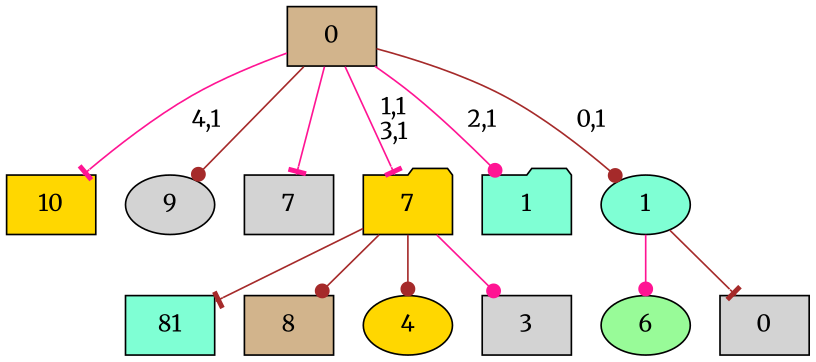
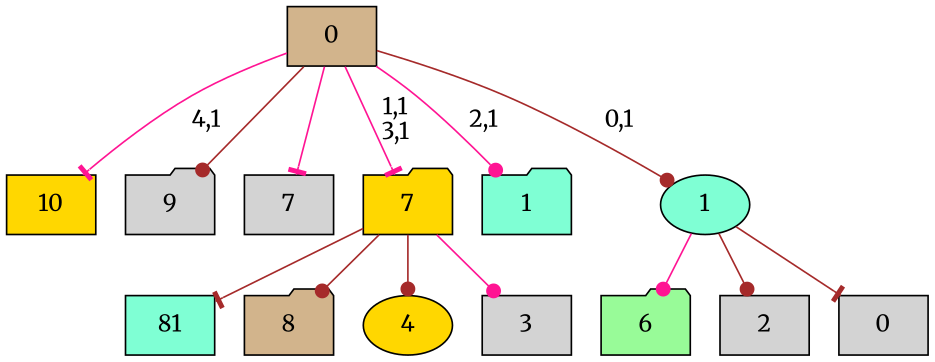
node "9": shape ellipse -> folder
node "8": shape box -> folder
node "6": shape ellipse -> folder
node "2": added
